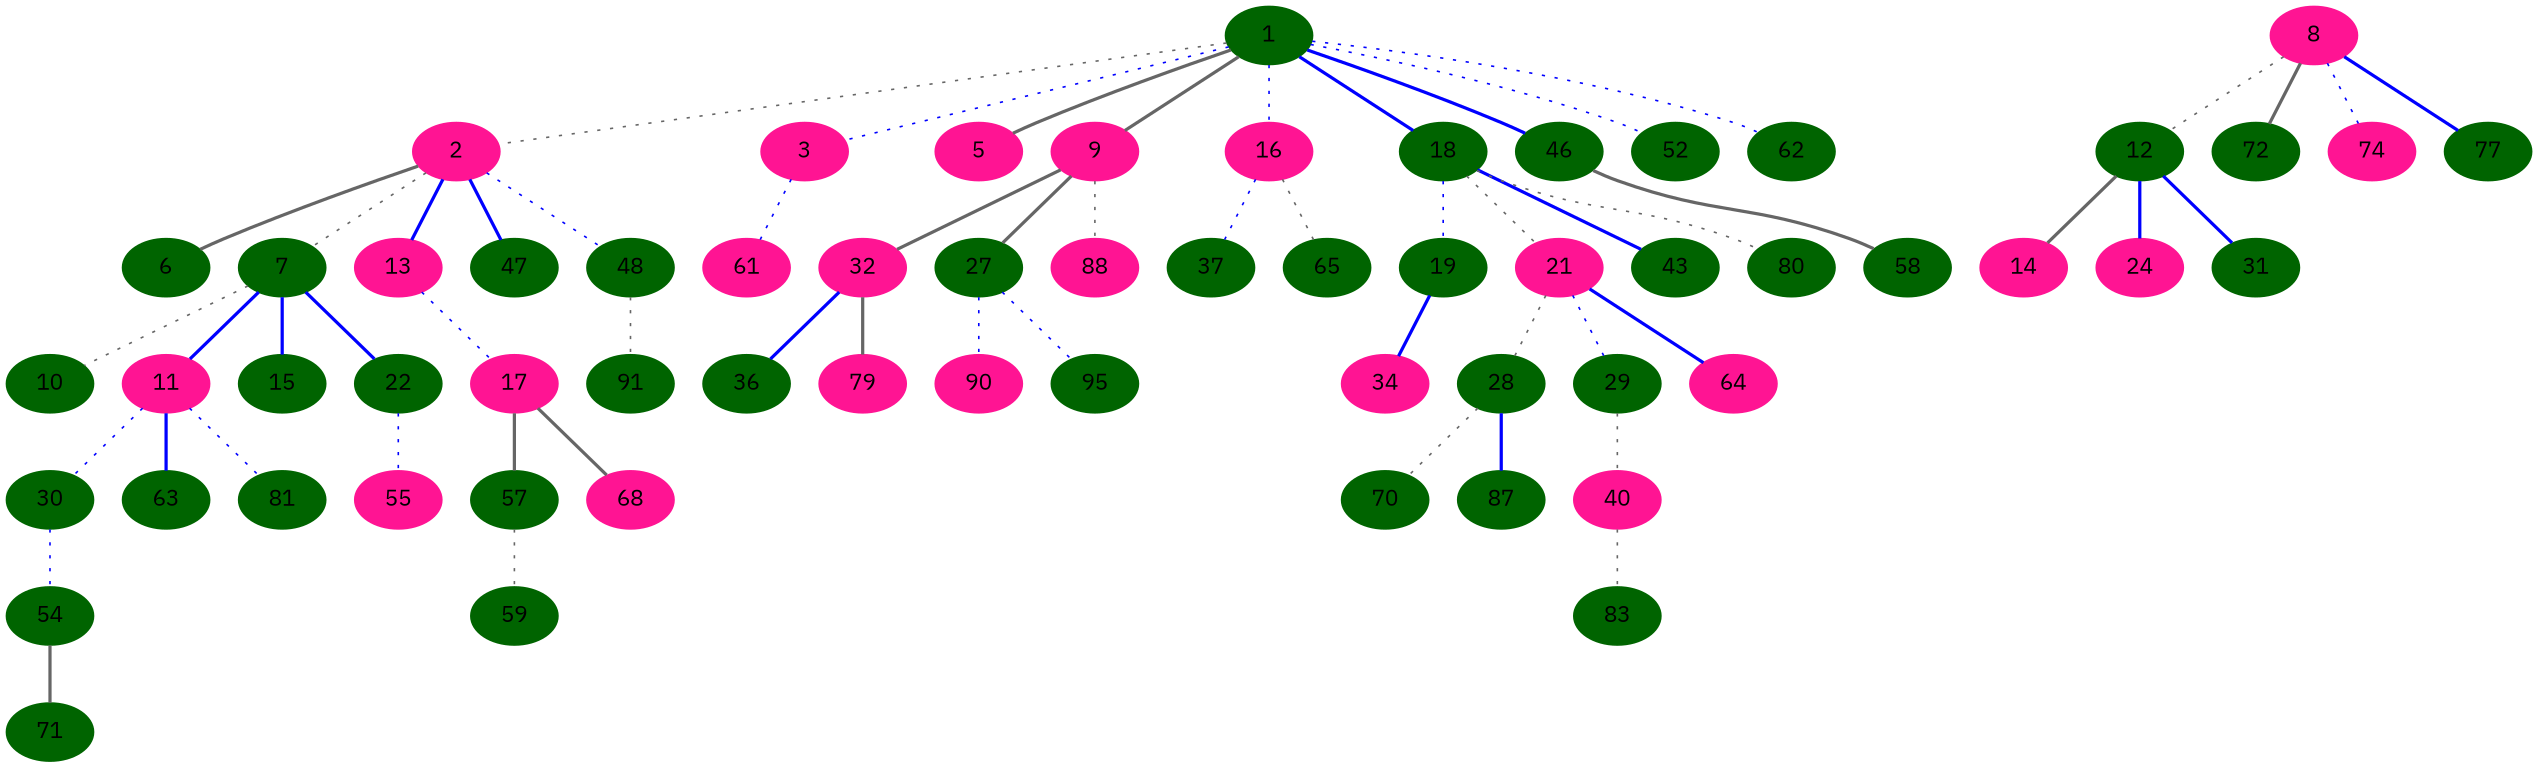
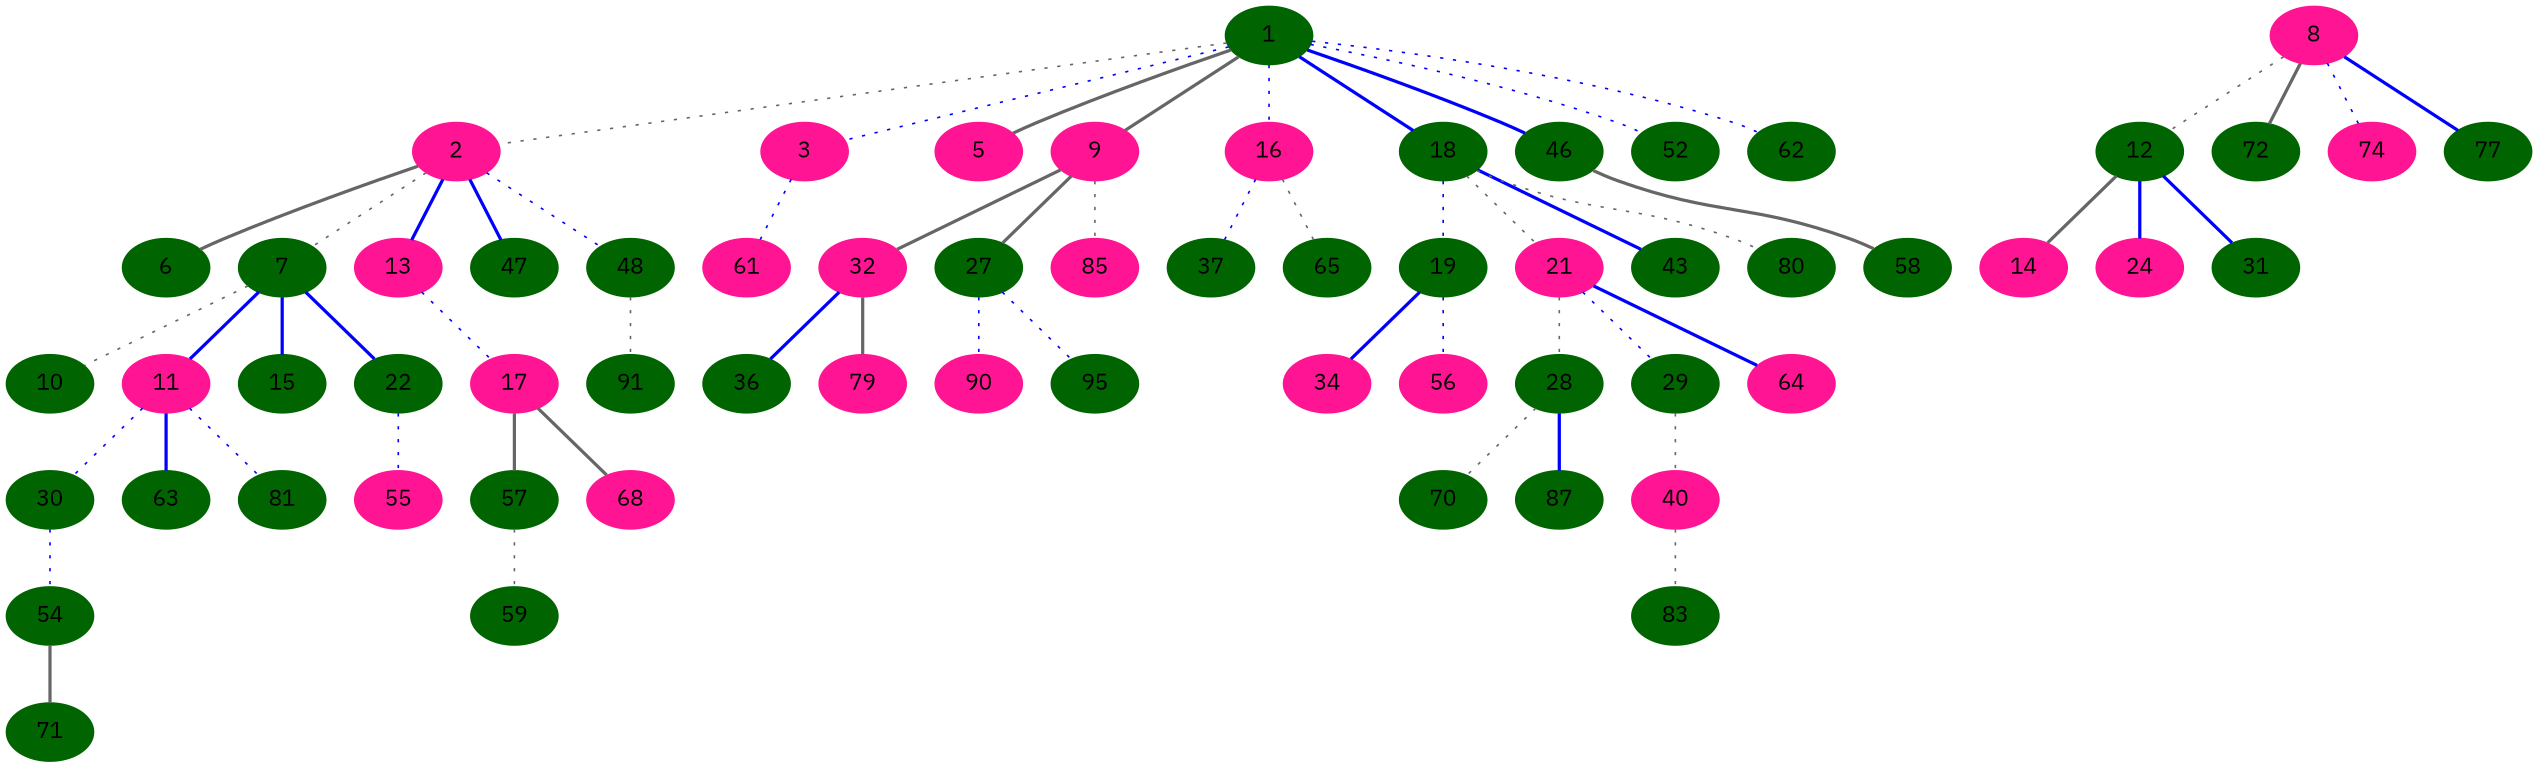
node "88": label "88" -> "85"
node "56": added
